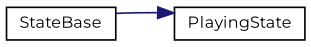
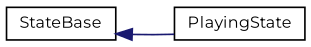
edge "StateBase" -> "PlayingState": reversed
